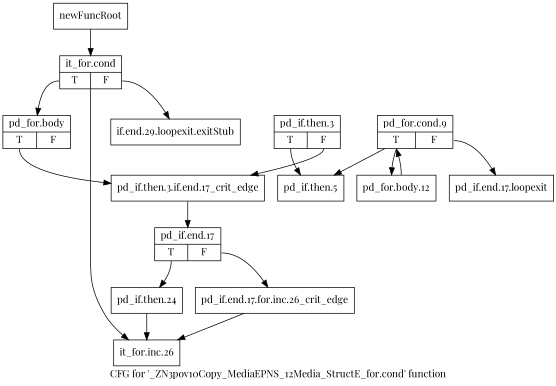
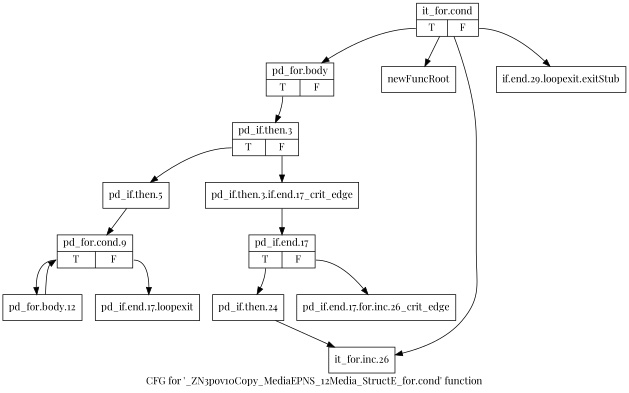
edge "newFuncRoot" -> "it_for.cond": reversed
edge "pd_for.cond.9" -> "pd_if.then.5": reversed
edge "pd_for.body" -> "pd_if.then.3.if.end.17_crit_edge": now "pd_for.body" -> "pd_if.then.3"
edge "pd_if.end.17.for.inc.26_crit_edge" -> "it_for.inc.26": removed
